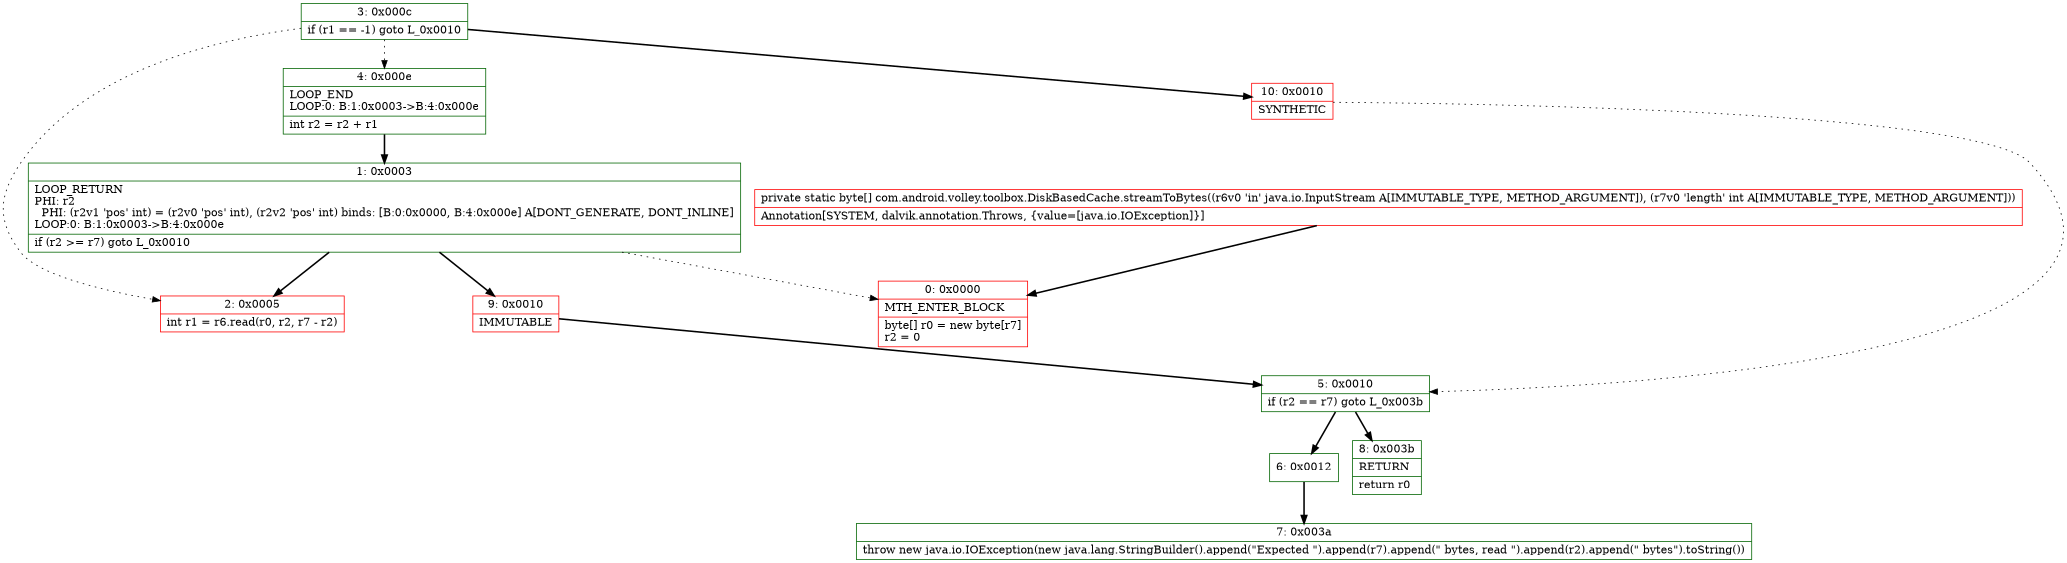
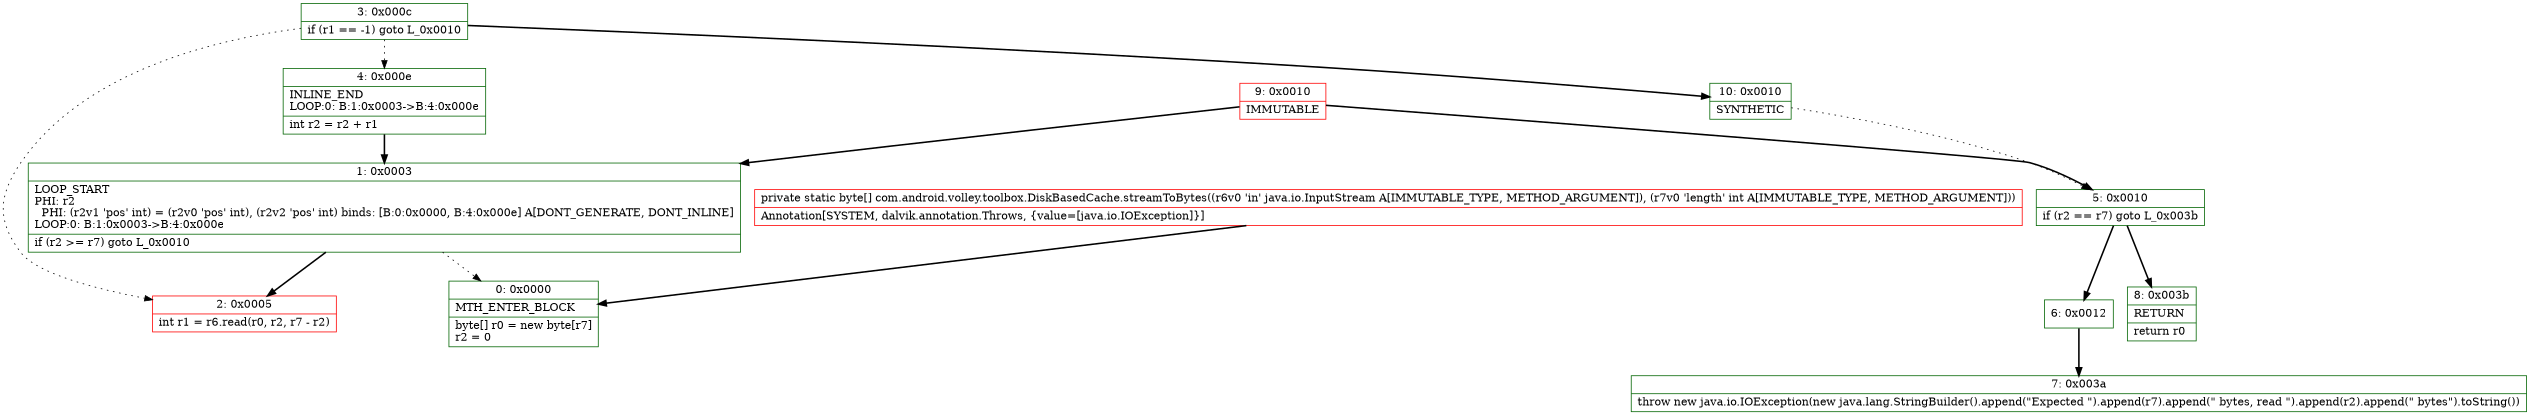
node "4: 0x000e": text "LOOP_END" -> "INLINE_END"
node "10: 0x0010": color red -> darkgreen
node "1: 0x0003": text "LOOP_RETURN" -> "LOOP_START"
edge "1: 0x0003" -> "9: 0x0010": reversed
node "0: 0x0000": color red -> darkgreen
